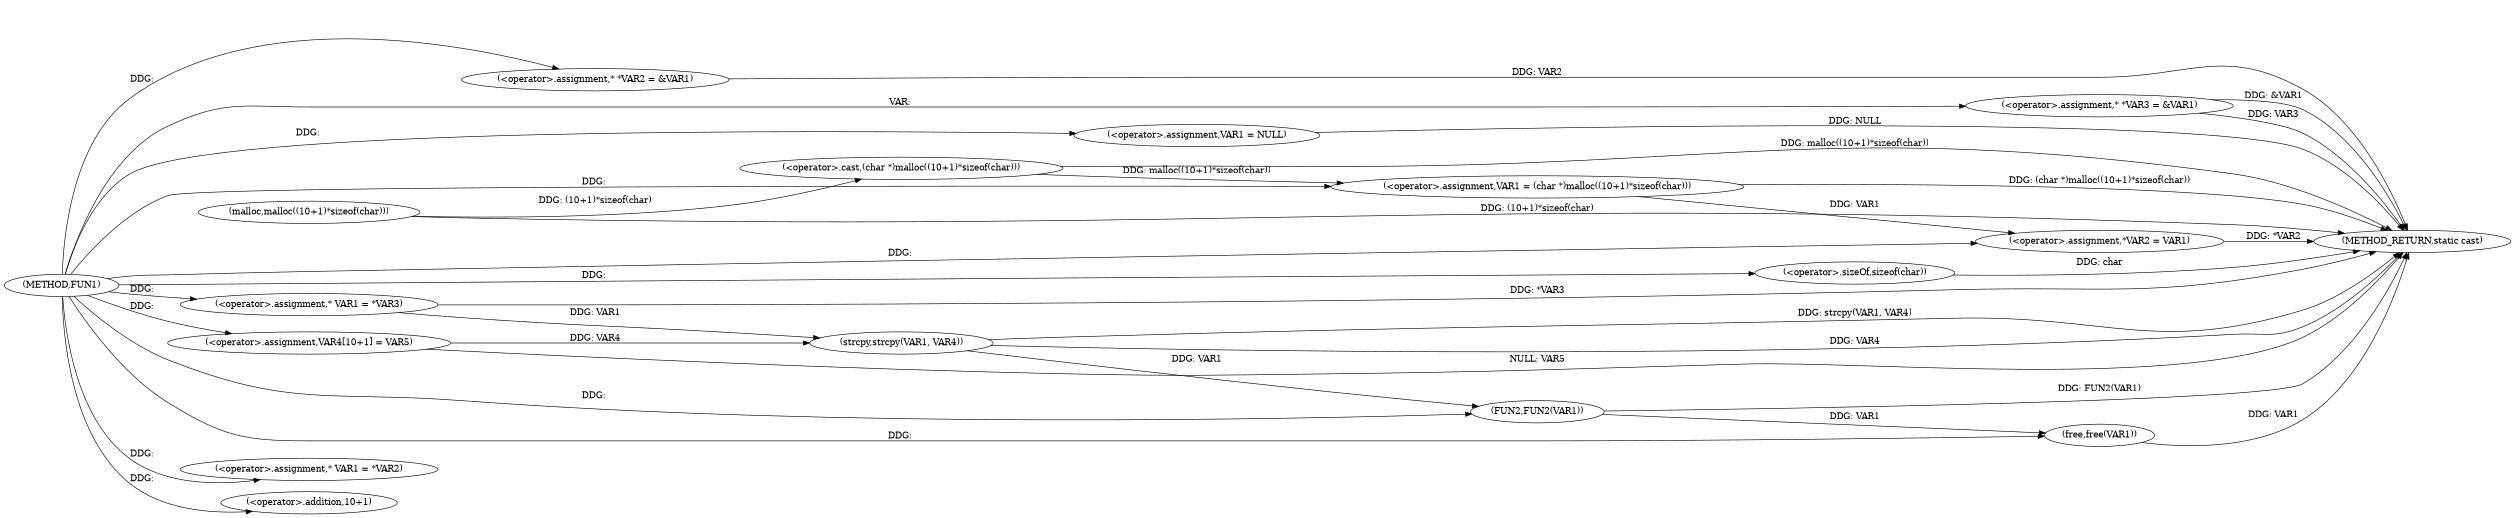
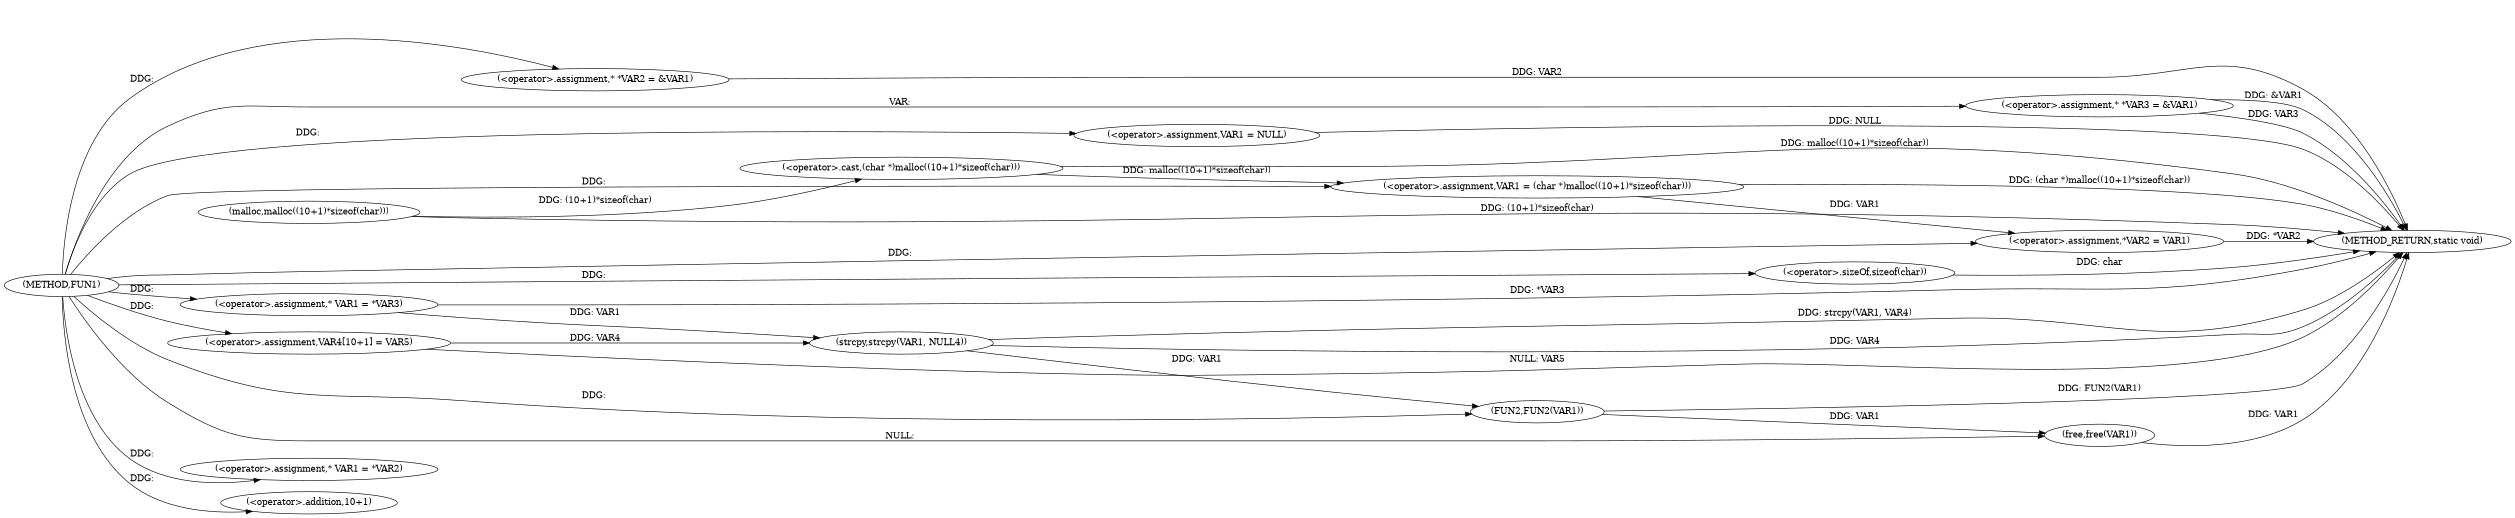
node "(METHOD_RETURN,static cast)": label "(METHOD_RETURN,static cast)" -> "(METHOD_RETURN,static void)"
node "(strcpy,strcpy(VAR1, VAR4))": label "(strcpy,strcpy(VAR1, VAR4))" -> "(strcpy,strcpy(VAR1, NULL4))"
edge "(METHOD,FUN1)" -> "(free,free(VAR1))": label "DDG: " -> "NULL: "
